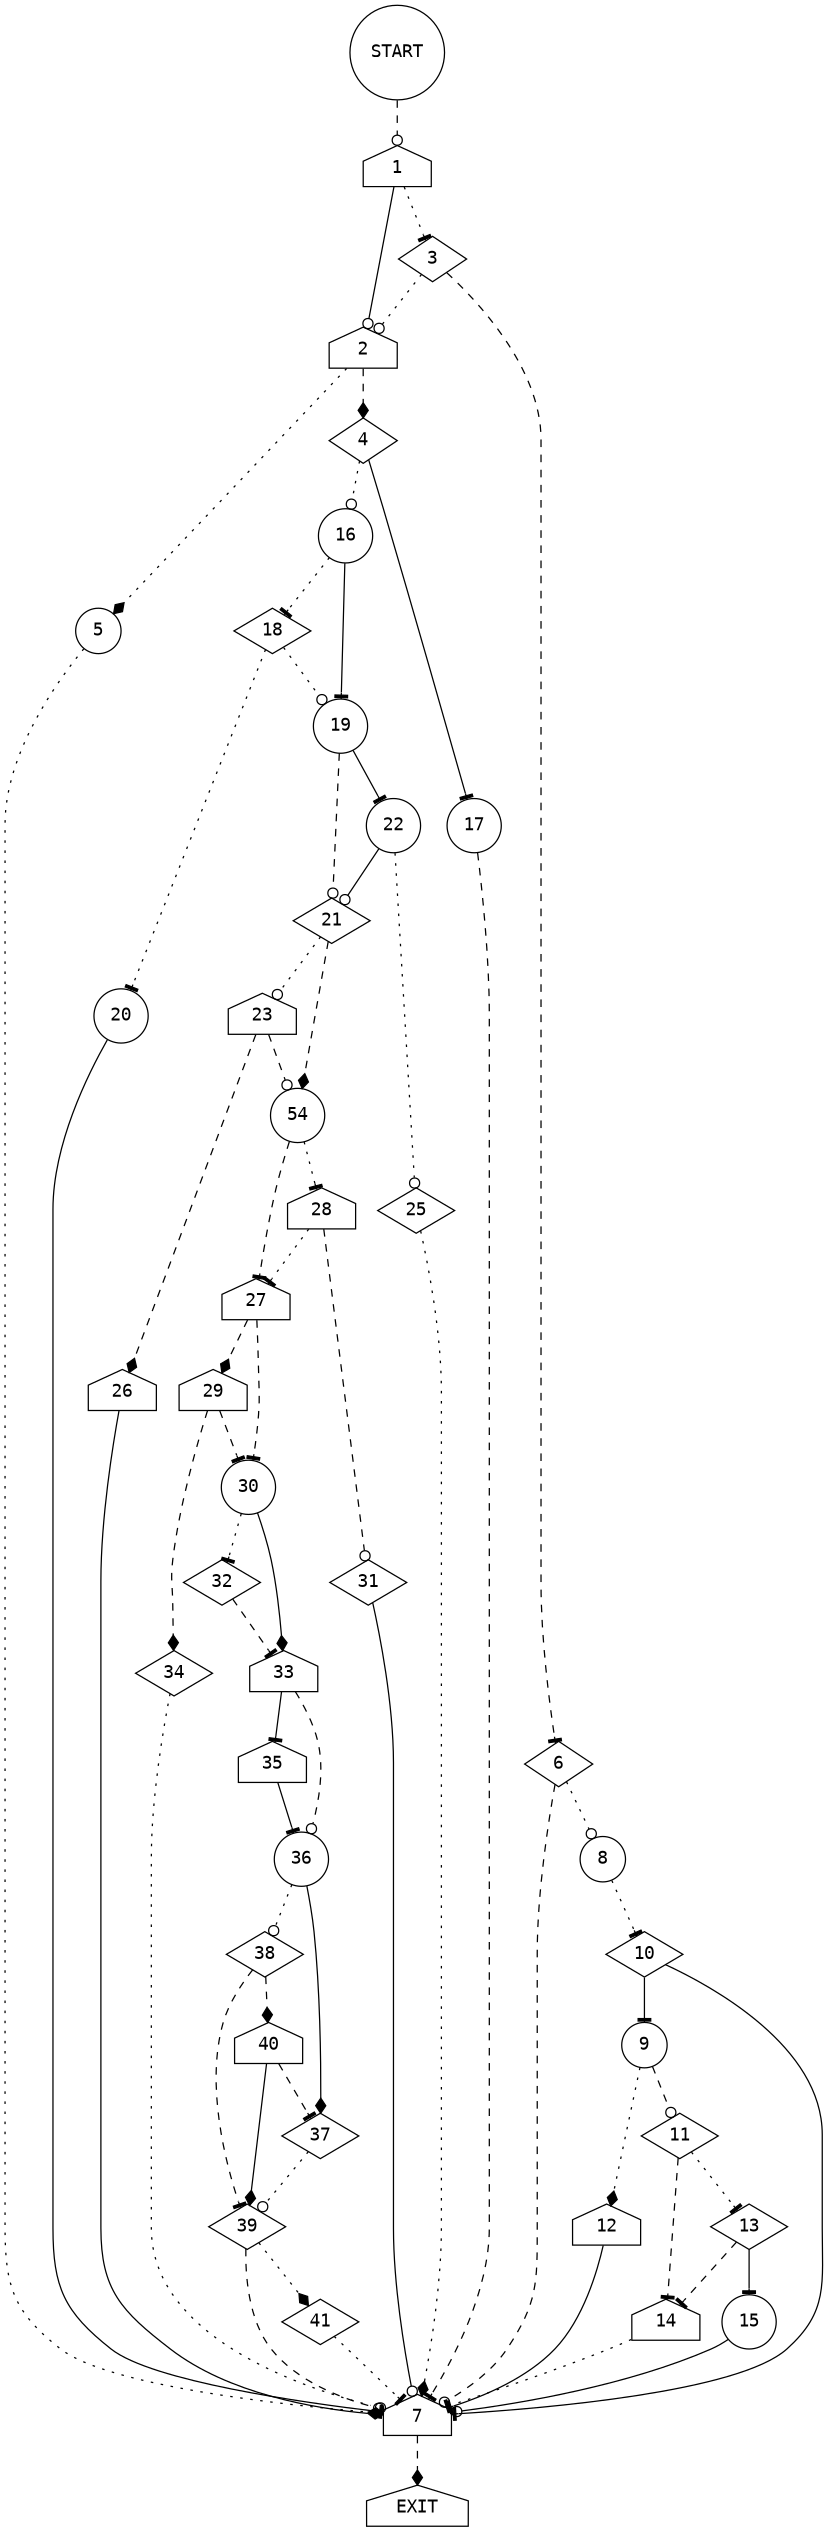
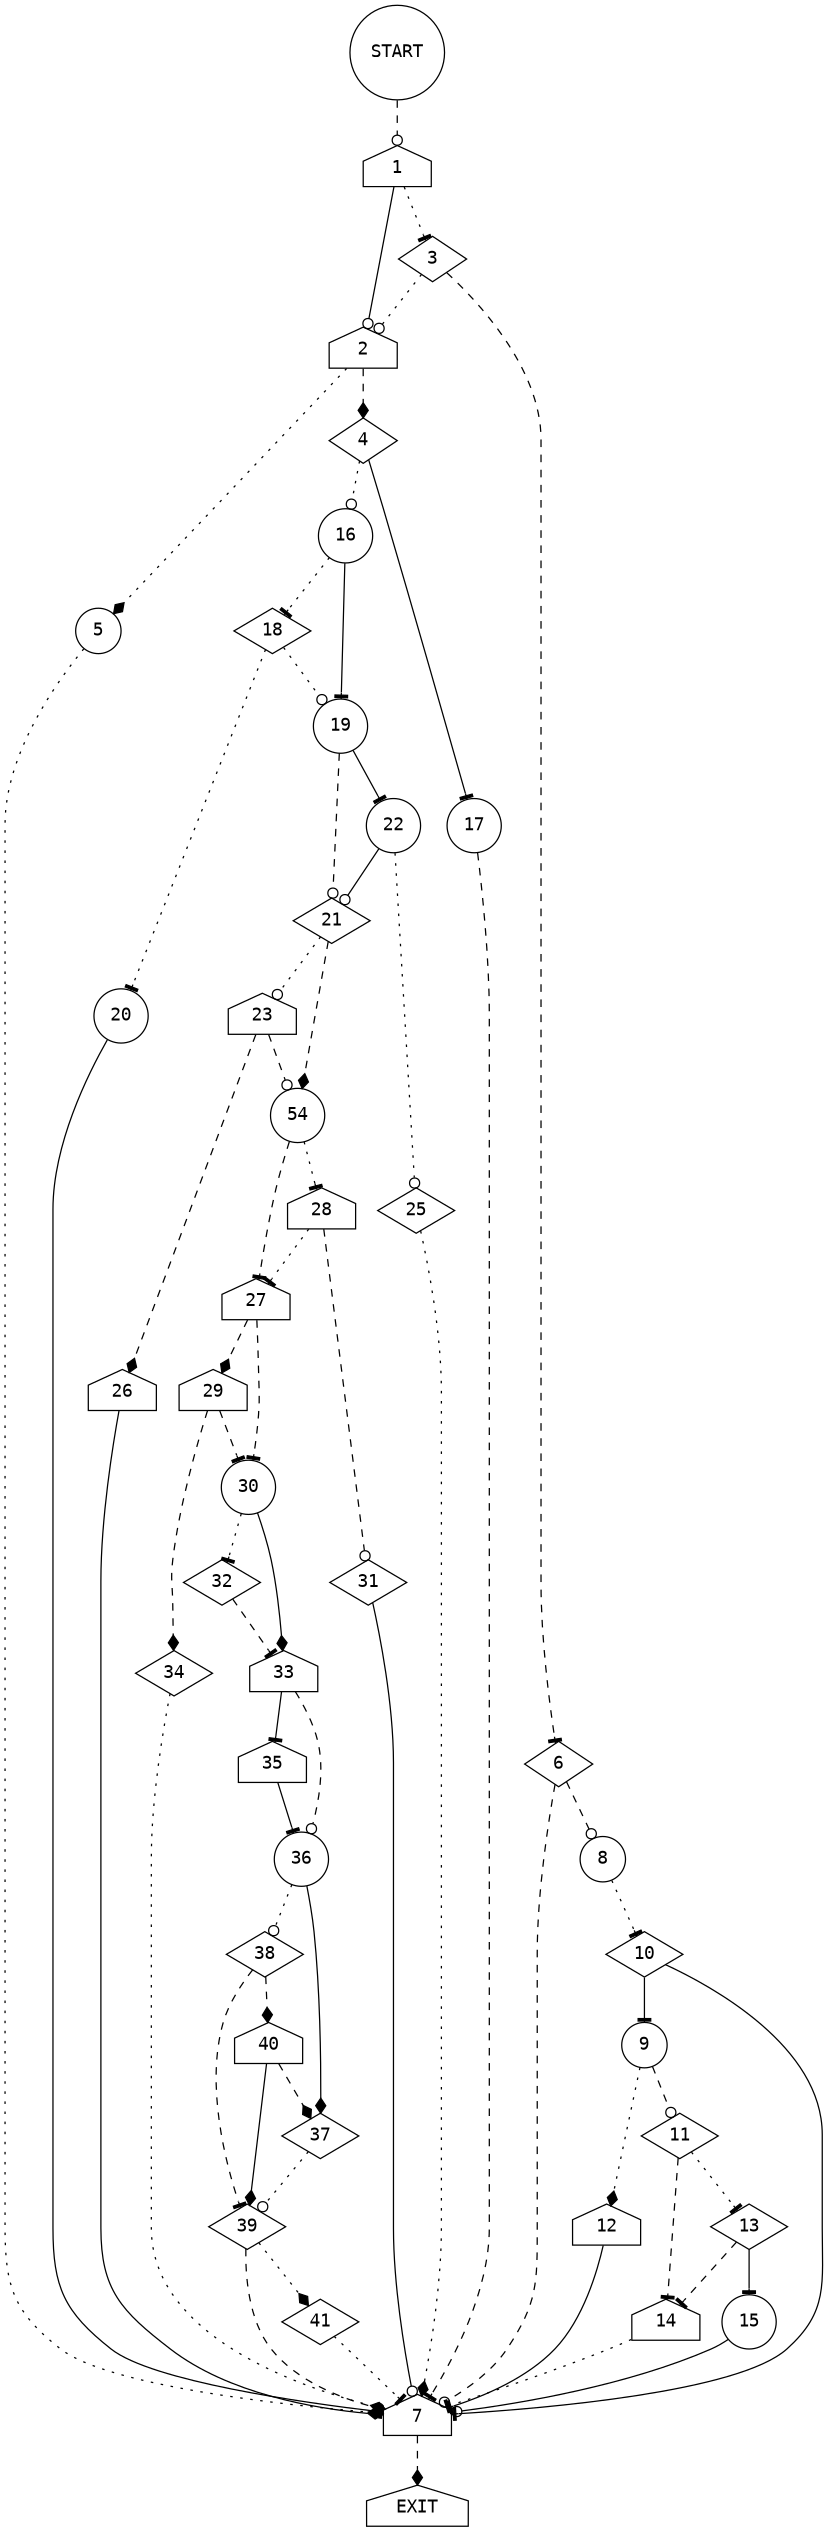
edge "6" -> "8": style dotted -> dashed
edge "40" -> "37": arrowhead tee -> diamond
edge "34" -> "7": arrowhead odot -> diamond
